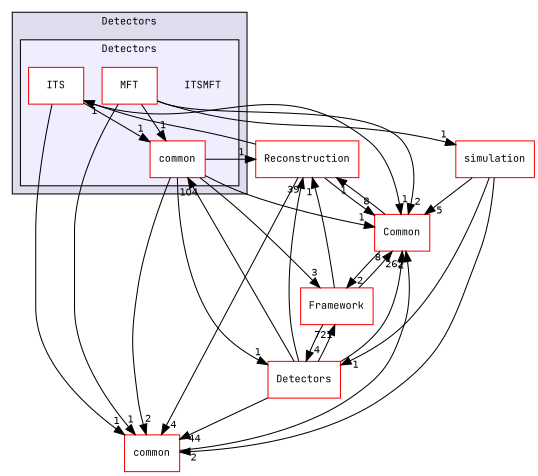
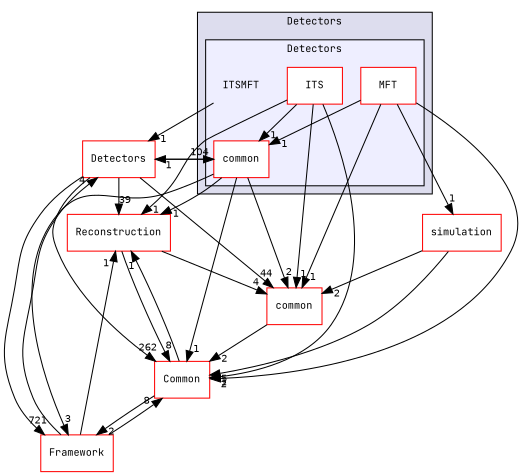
edge "Reconstruction" -> "ITS": reversed
edge "simulation" -> "Detectors": now "ITSMFT" -> "Detectors"
